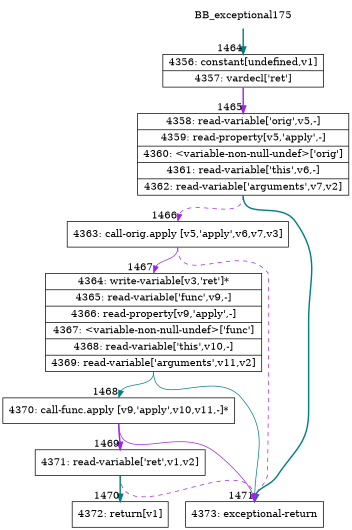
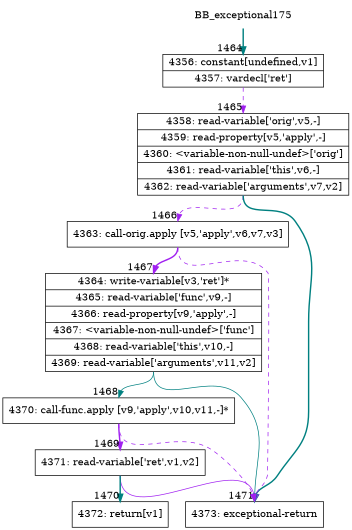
edge "4356: constant[undefined,v1]" -> "4358: read-variable['orig',v5,-]": style bold -> dashed
edge "4363: call-orig.apply [v5,'apply',v6,v7,v3]" -> "4364: write-variable[v3,'ret']*": style solid -> bold
edge "4370: call-func.apply [v9,'apply',v10,v11,-]*" -> "4373: exceptional-return": style solid -> dashed
edge "4371: read-variable['ret',v1,v2]" -> "4373: exceptional-return": style dashed -> solid
